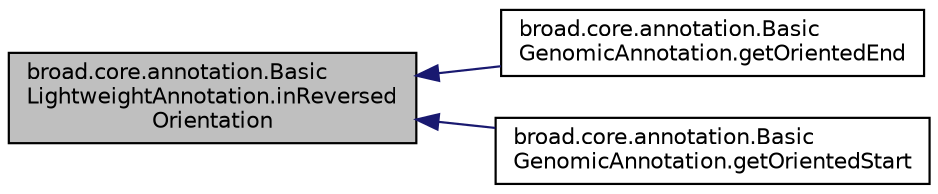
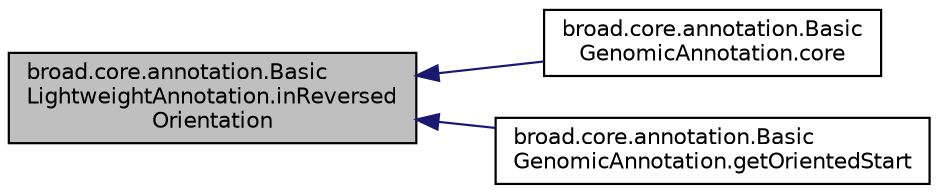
node "broad.core.annotation.Basic GenomicAnnotation.getOrientedEnd": label "broad.core.annotation.Basic GenomicAnnotation.getOrientedEnd" -> "broad.core.annotation.Basic GenomicAnnotation.core"
